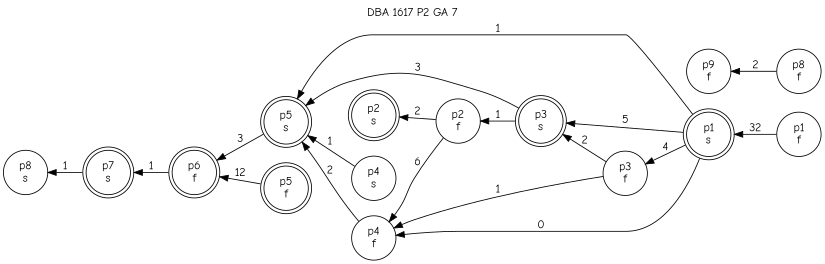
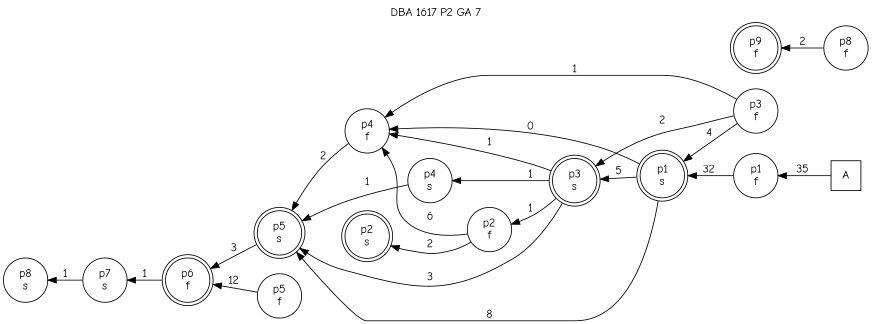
edge "p1 s" -> "p5 s": label "1" -> "8"
node "p9 f": shape circle -> doublecircle
edge "p3 s" -> "p4 f": added, label "1"
edge "p1 s" -> "p3 f": reversed
node "p7 s": shape doublecircle -> circle
node "A": added
edge "p3 s" -> "p4 s": added, label "1"
node "p5 f": shape doublecircle -> circle
